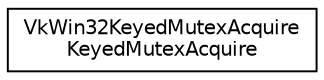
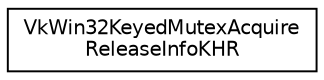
node "VkWin32KeyedMutexAcquire KeyedMutexAcquire": label "VkWin32KeyedMutexAcquire KeyedMutexAcquire" -> "VkWin32KeyedMutexAcquire ReleaseInfoKHR"
